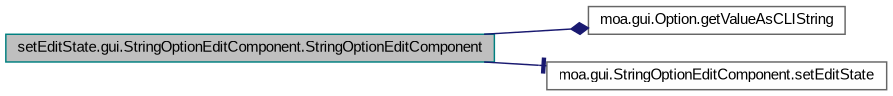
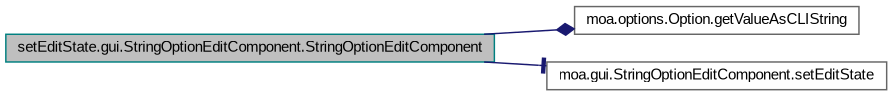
node "moa.gui.Option.getValueAsCLIString": label "moa.gui.Option.getValueAsCLIString" -> "moa.options.Option.getValueAsCLIString"
